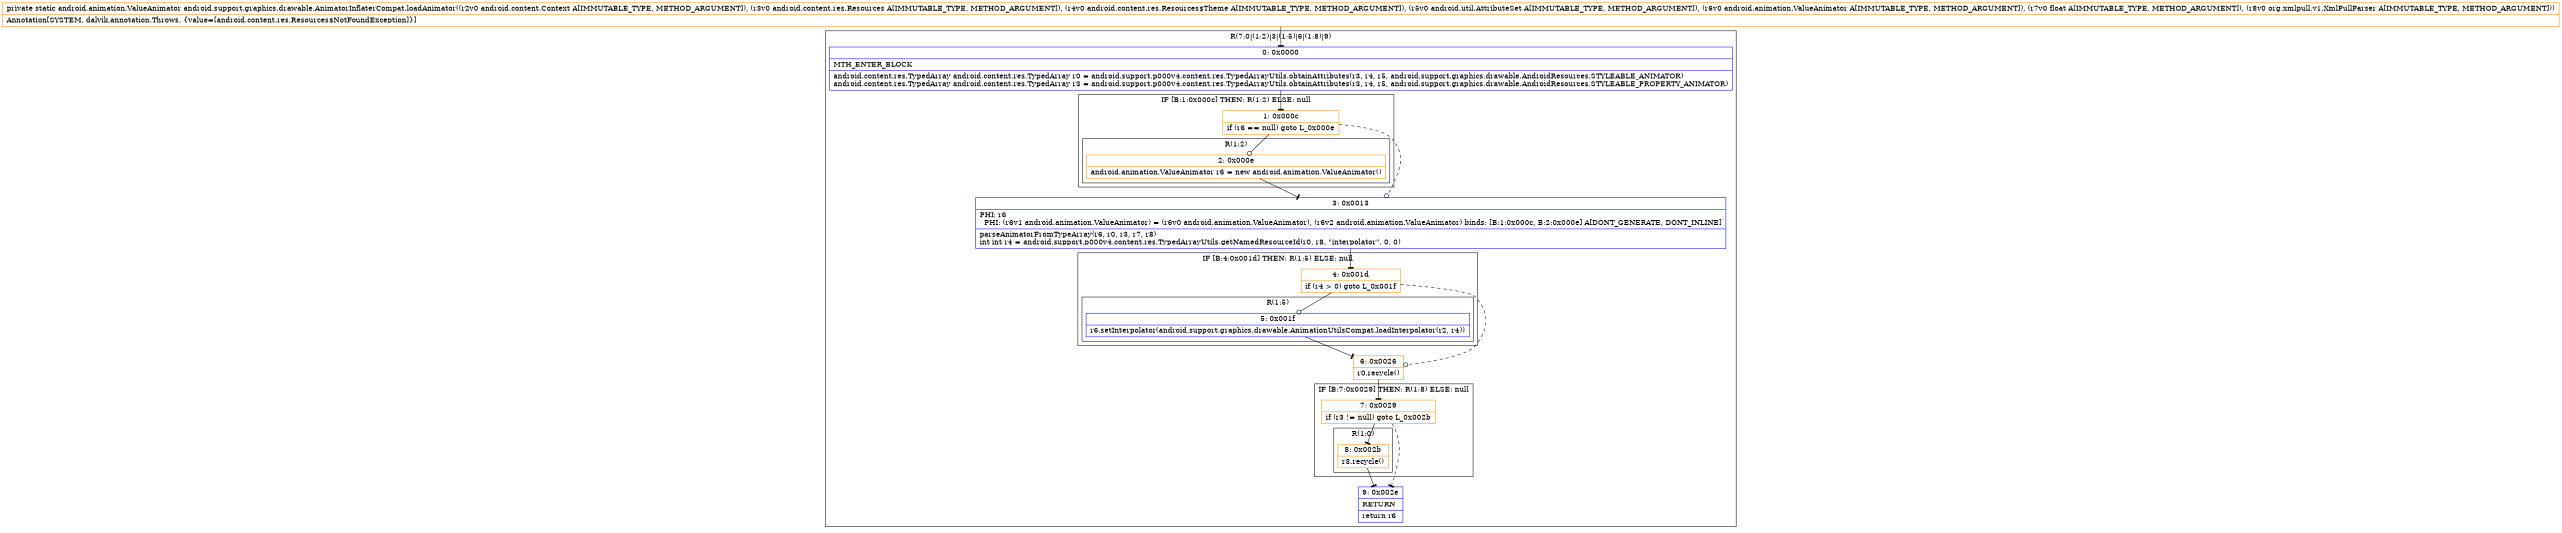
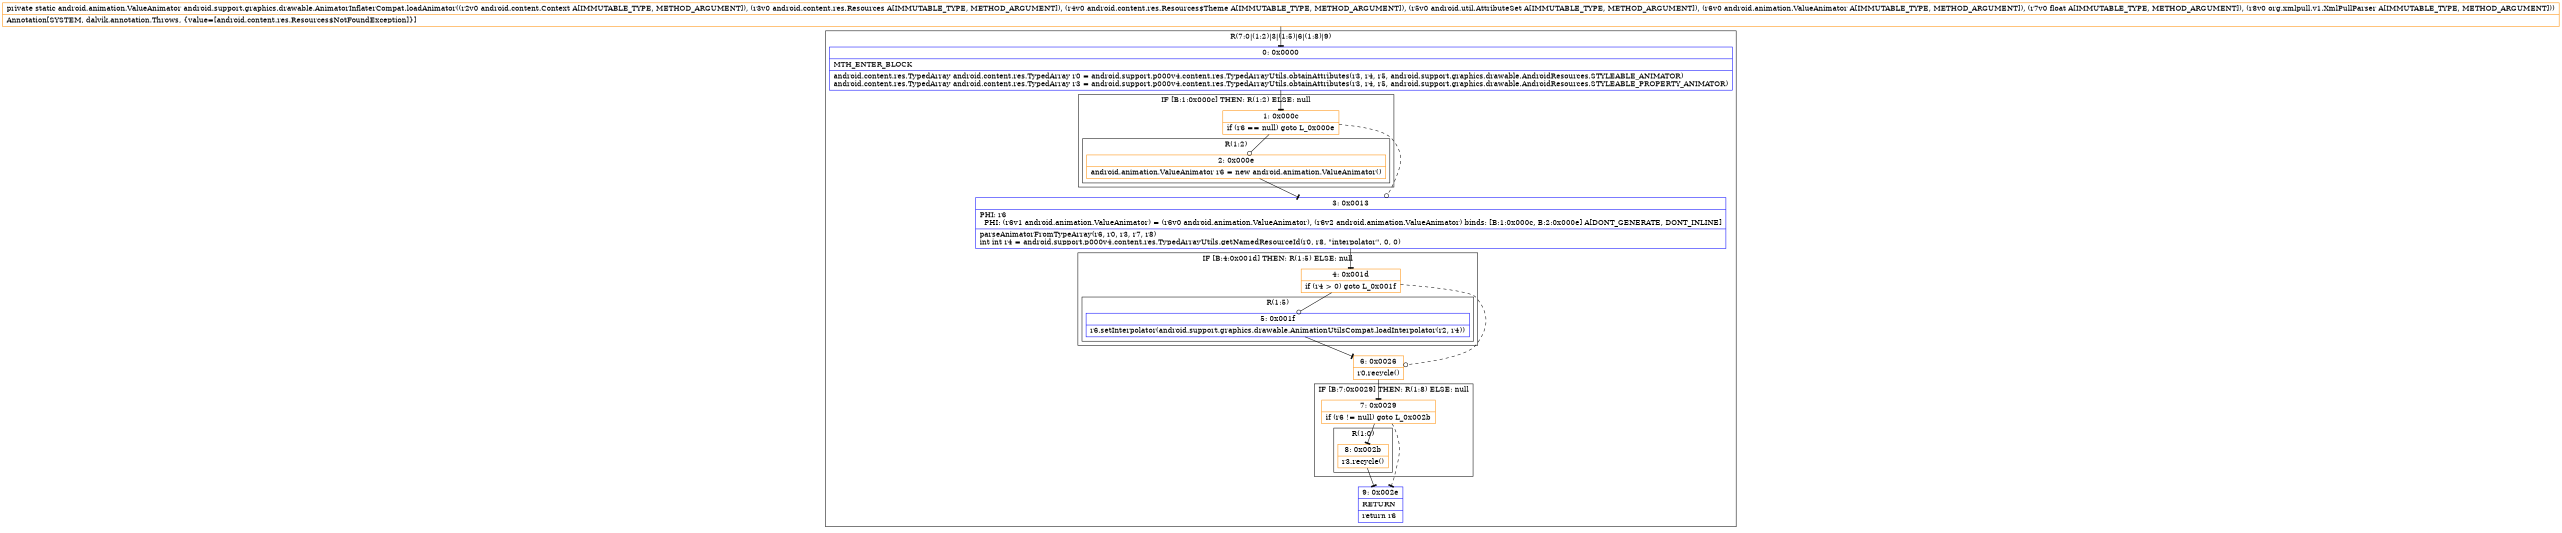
node "7: 0x0029": text "if (r3 != null) goto L_0x002b" -> "if (r6 != null) goto L_0x002b"
